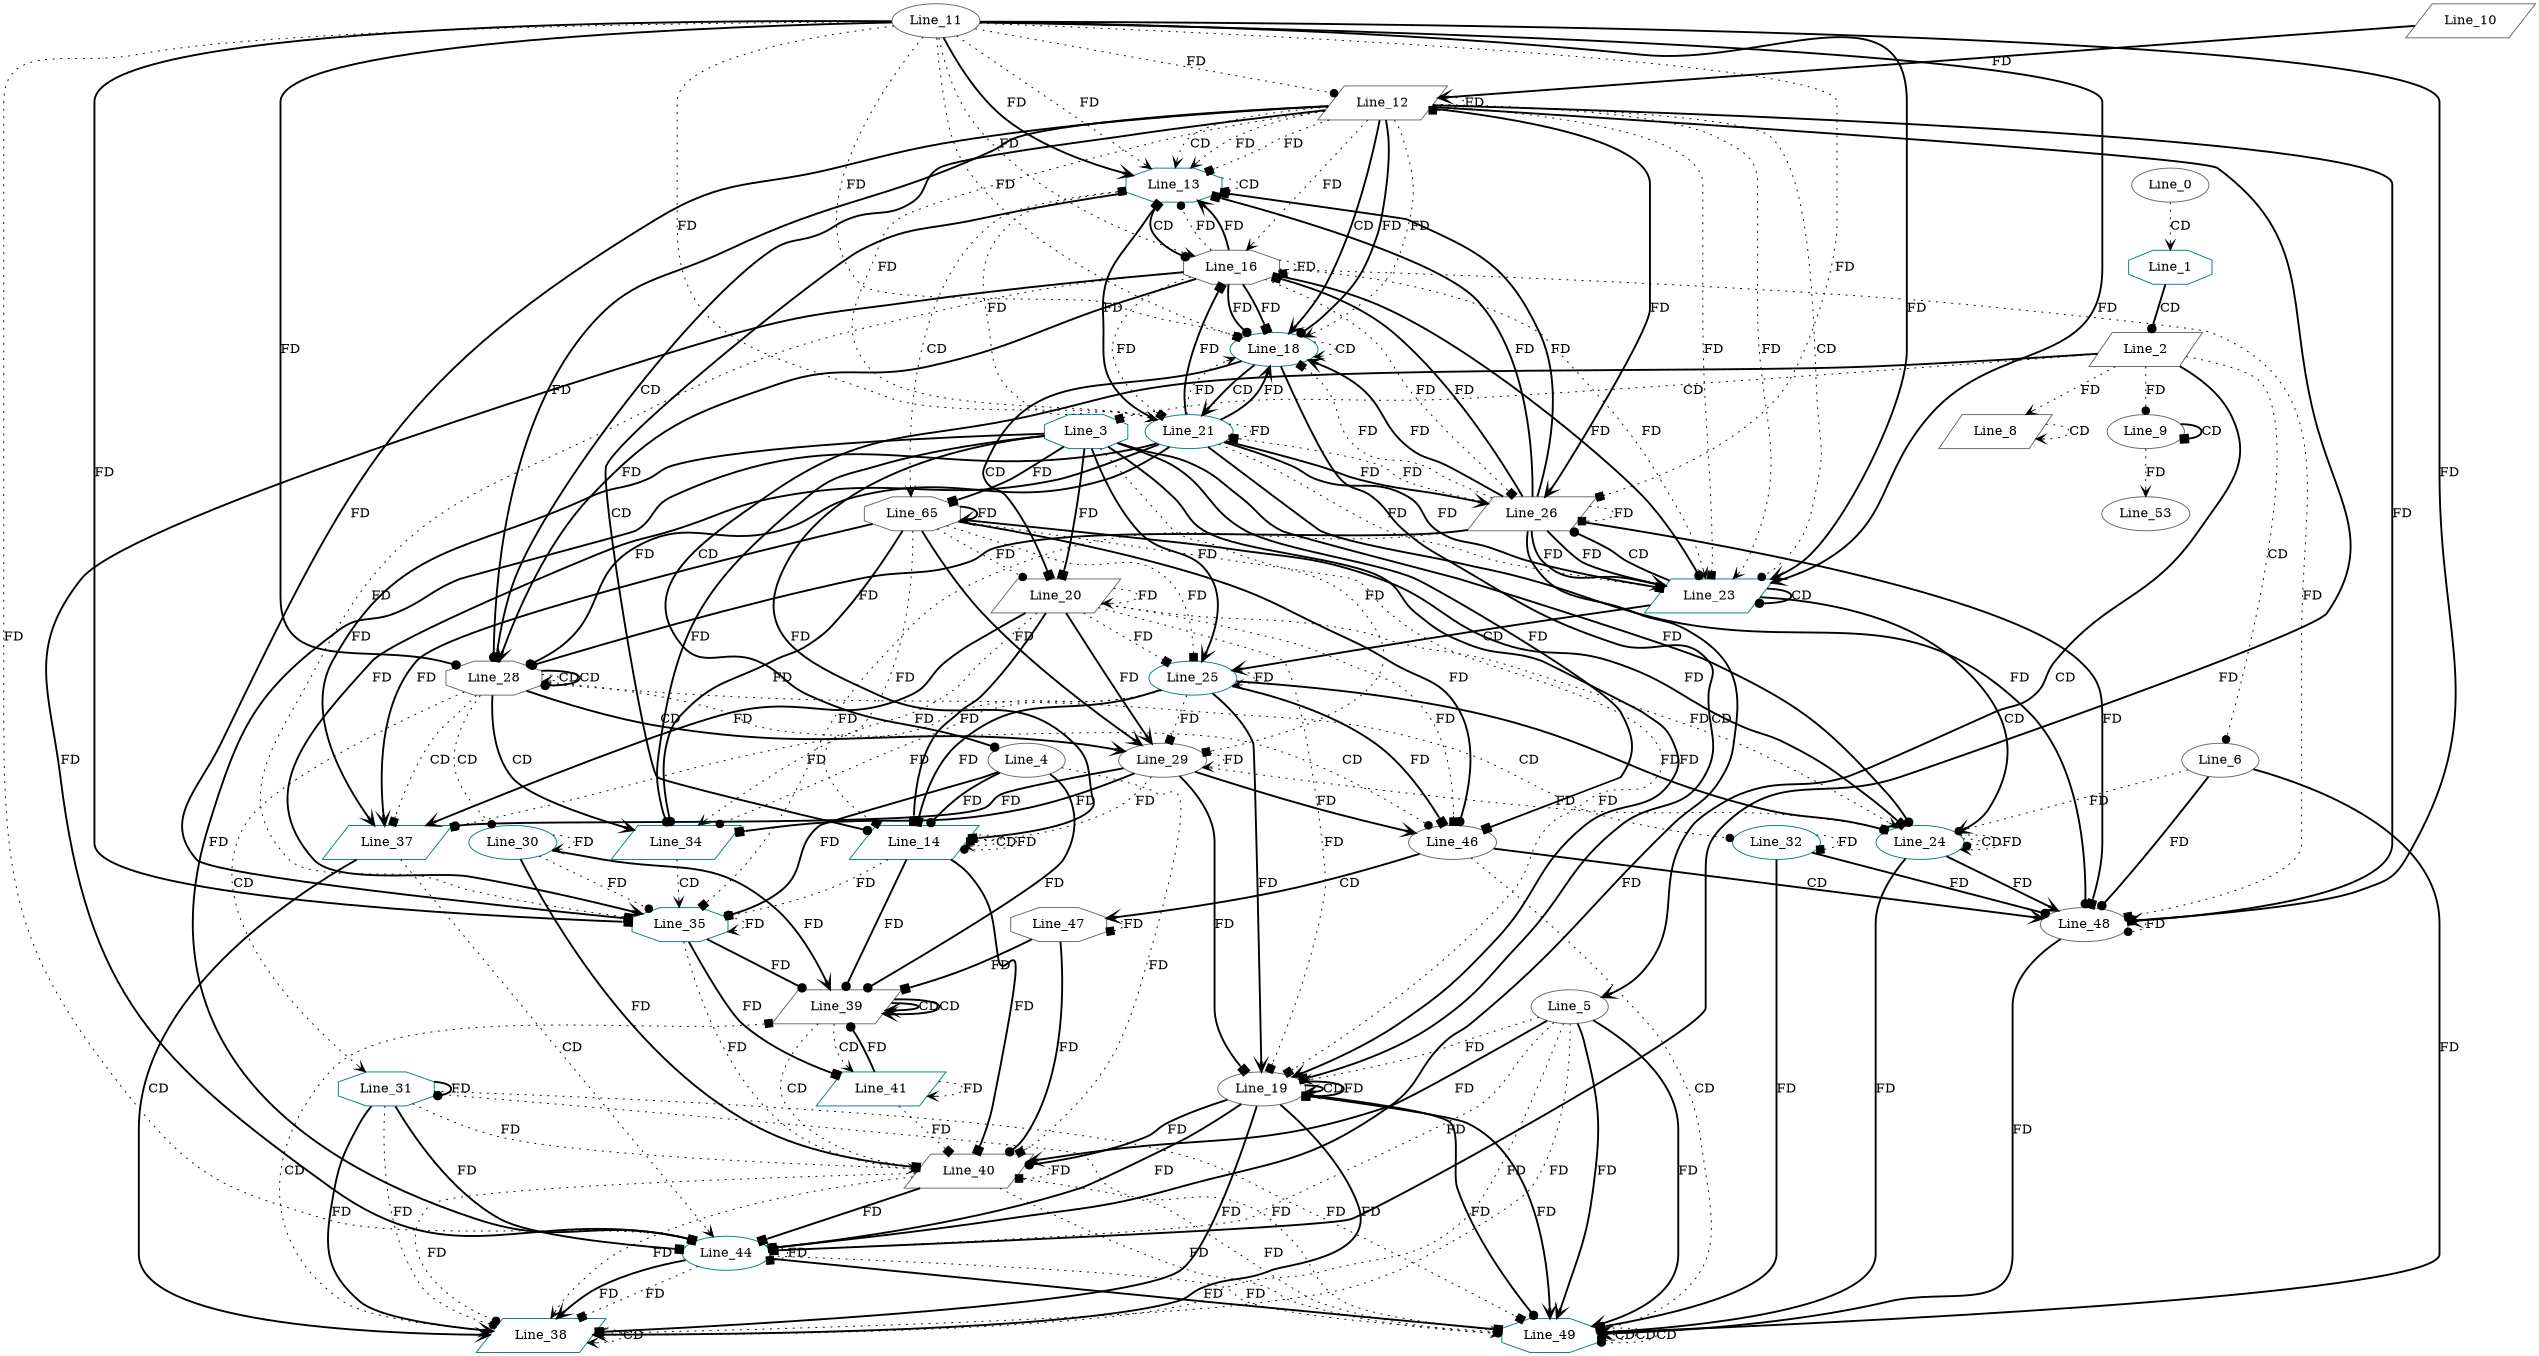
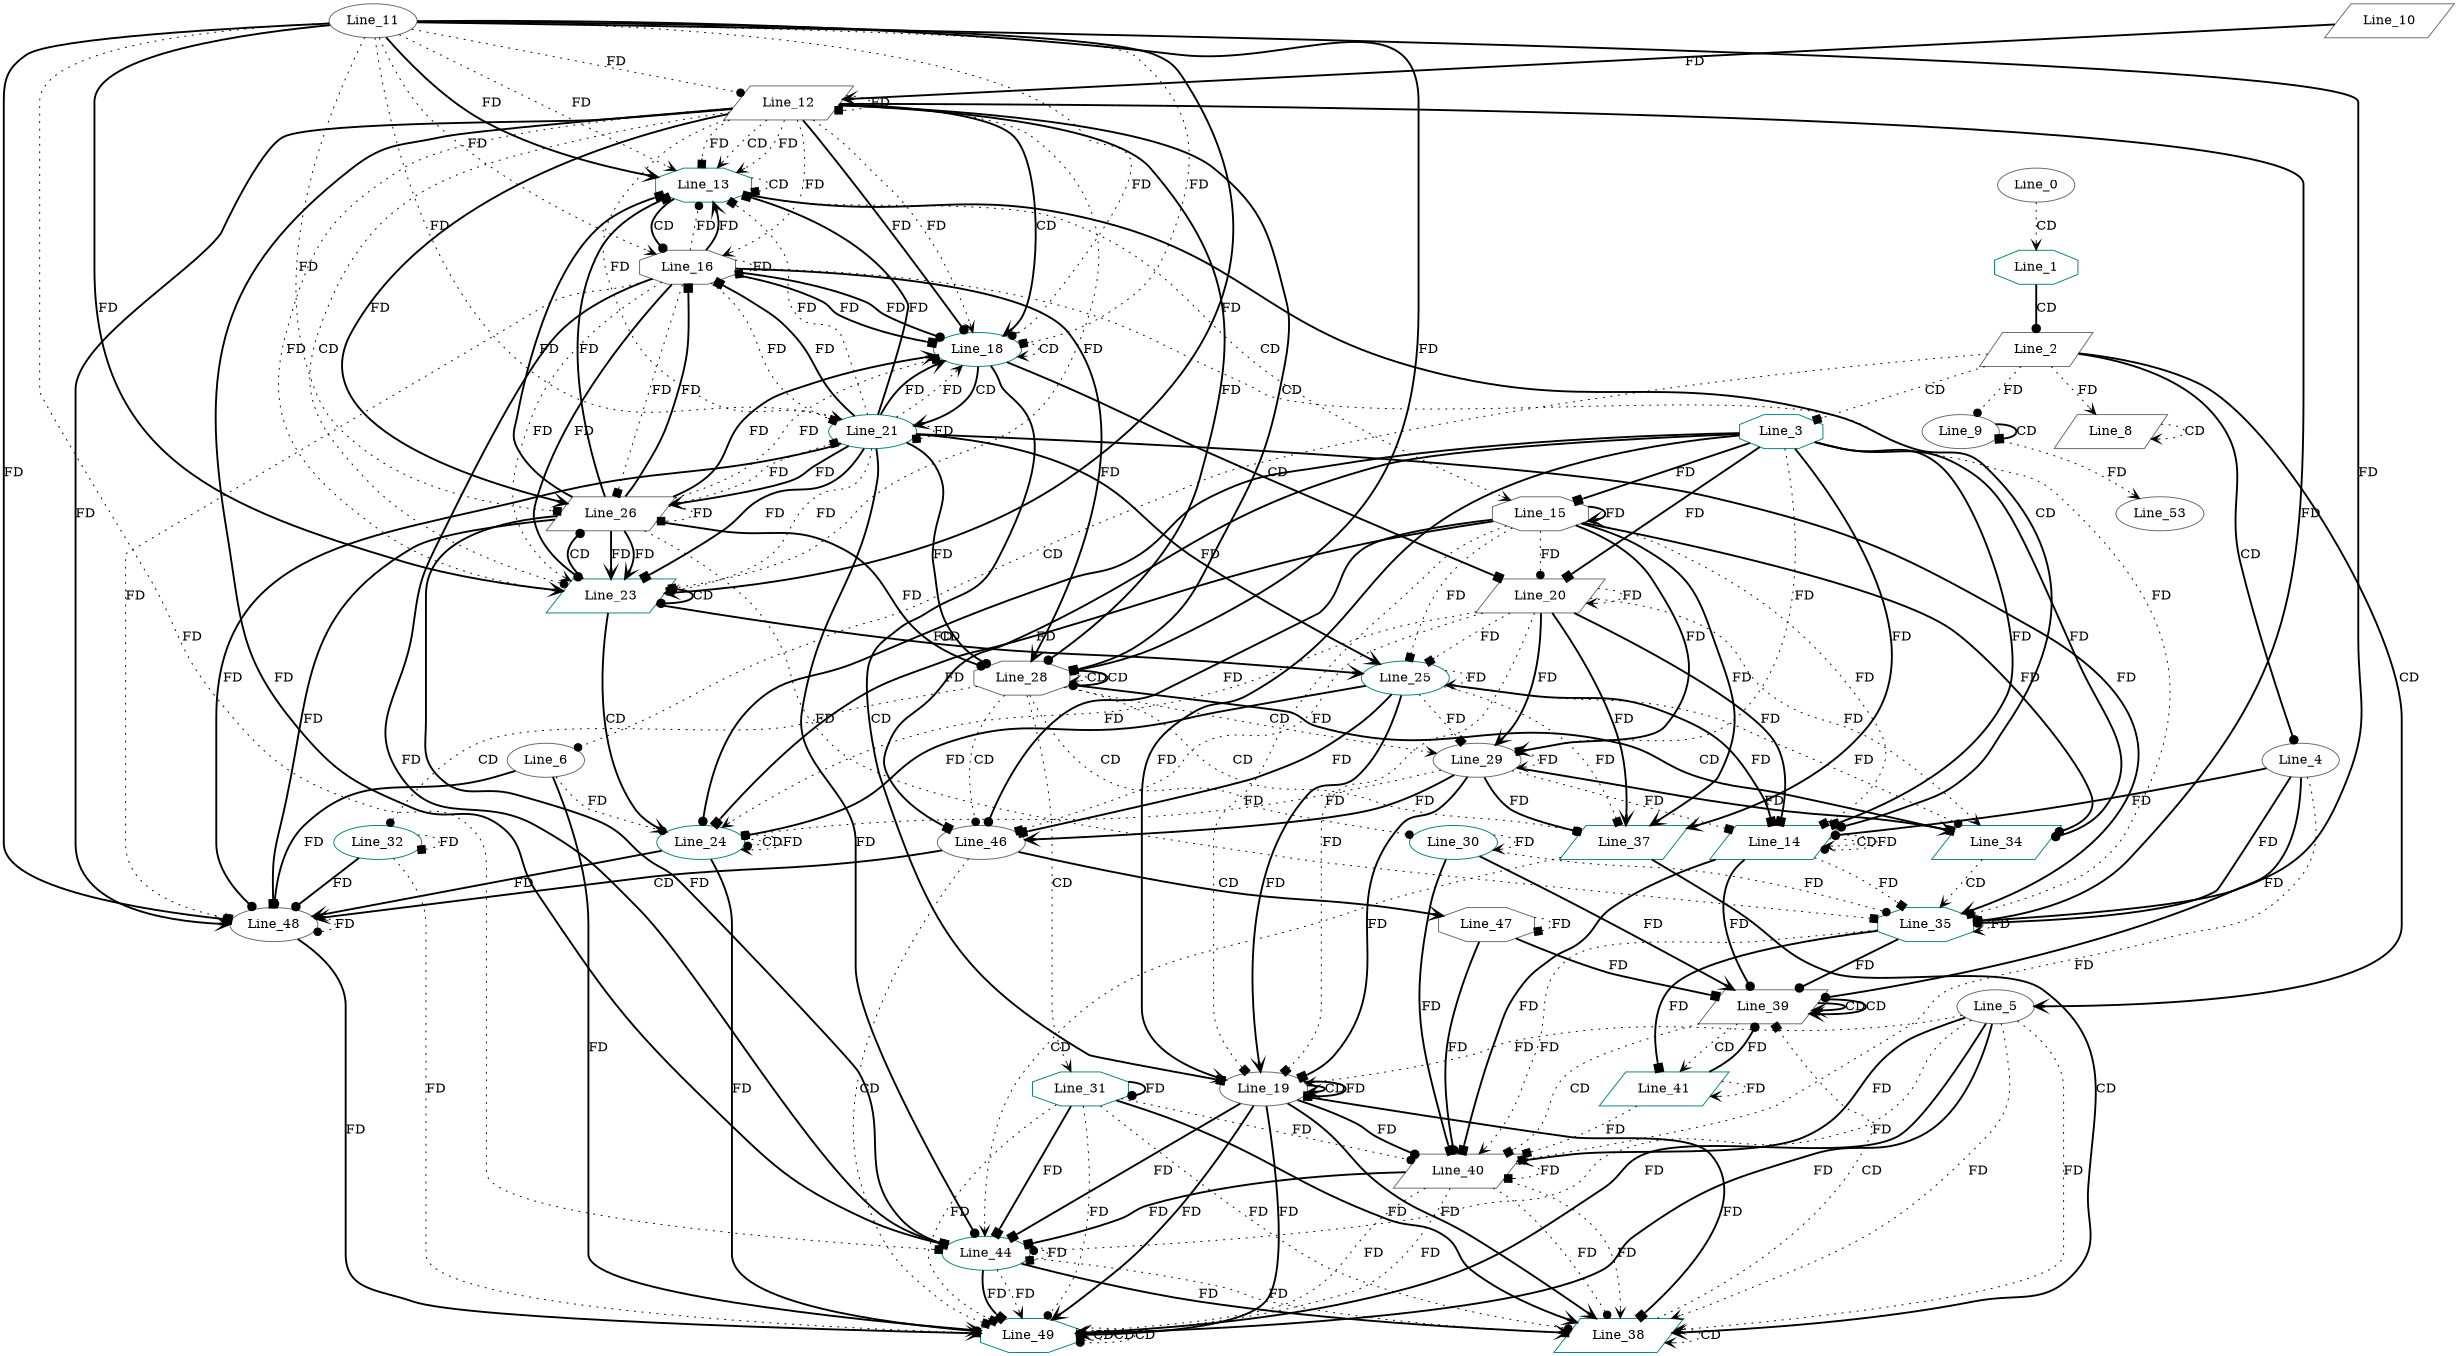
node "Line_65": label "Line_65" -> "Line_15"
edge "Line_3" -> "Line_25": now "Line_21" -> "Line_25"
edge "Line_28" -> "Line_29": style bold -> dotted
edge "Line_32" -> "Line_49": style bold -> dotted
